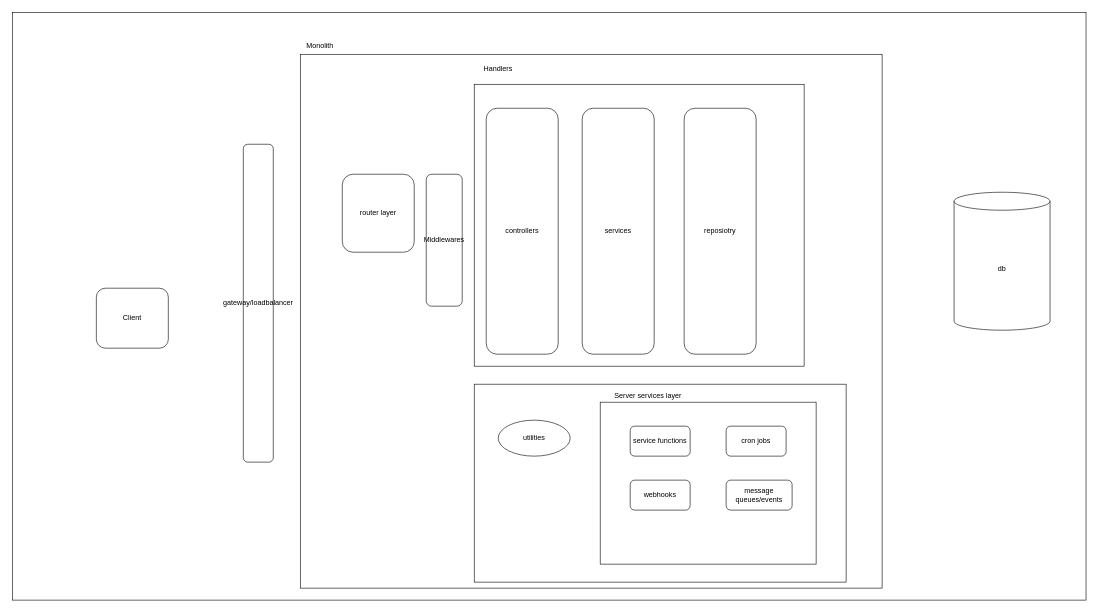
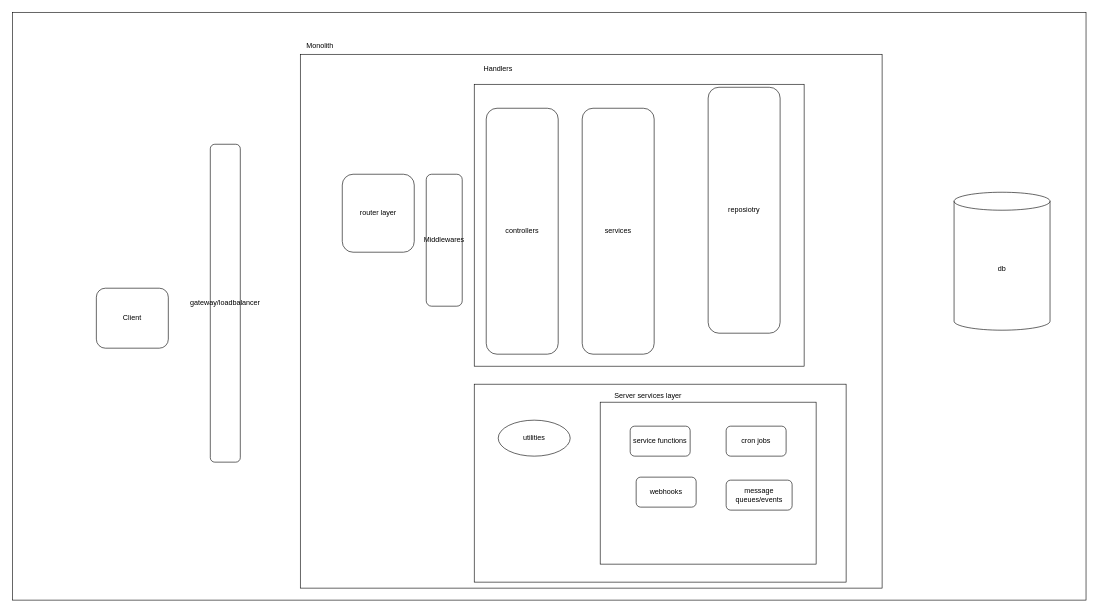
node "reposiotry": moved (720, 231) -> (744, 210)
node "gateway/loadbalancer": moved (258, 303) -> (225, 303)
node "webhooks": moved (660, 495) -> (666, 492)
